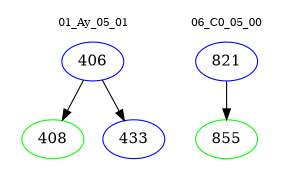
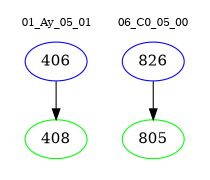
node "821": label "821" -> "826"
node "433": removed
node "855": label "855" -> "805"
